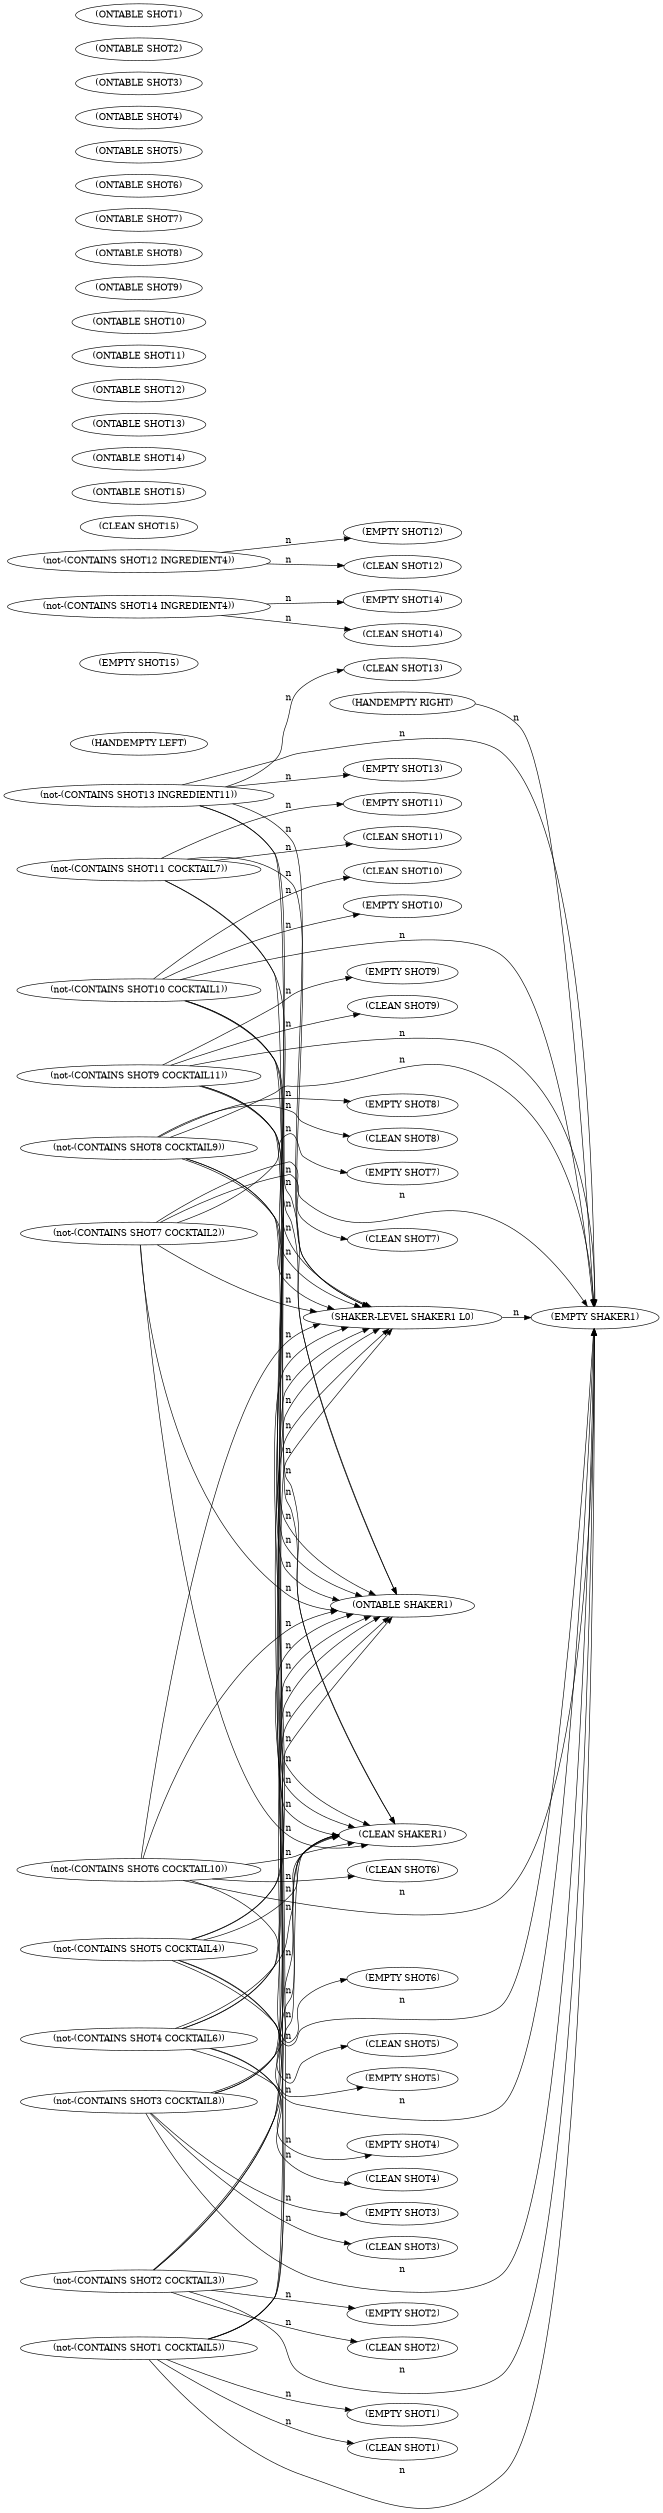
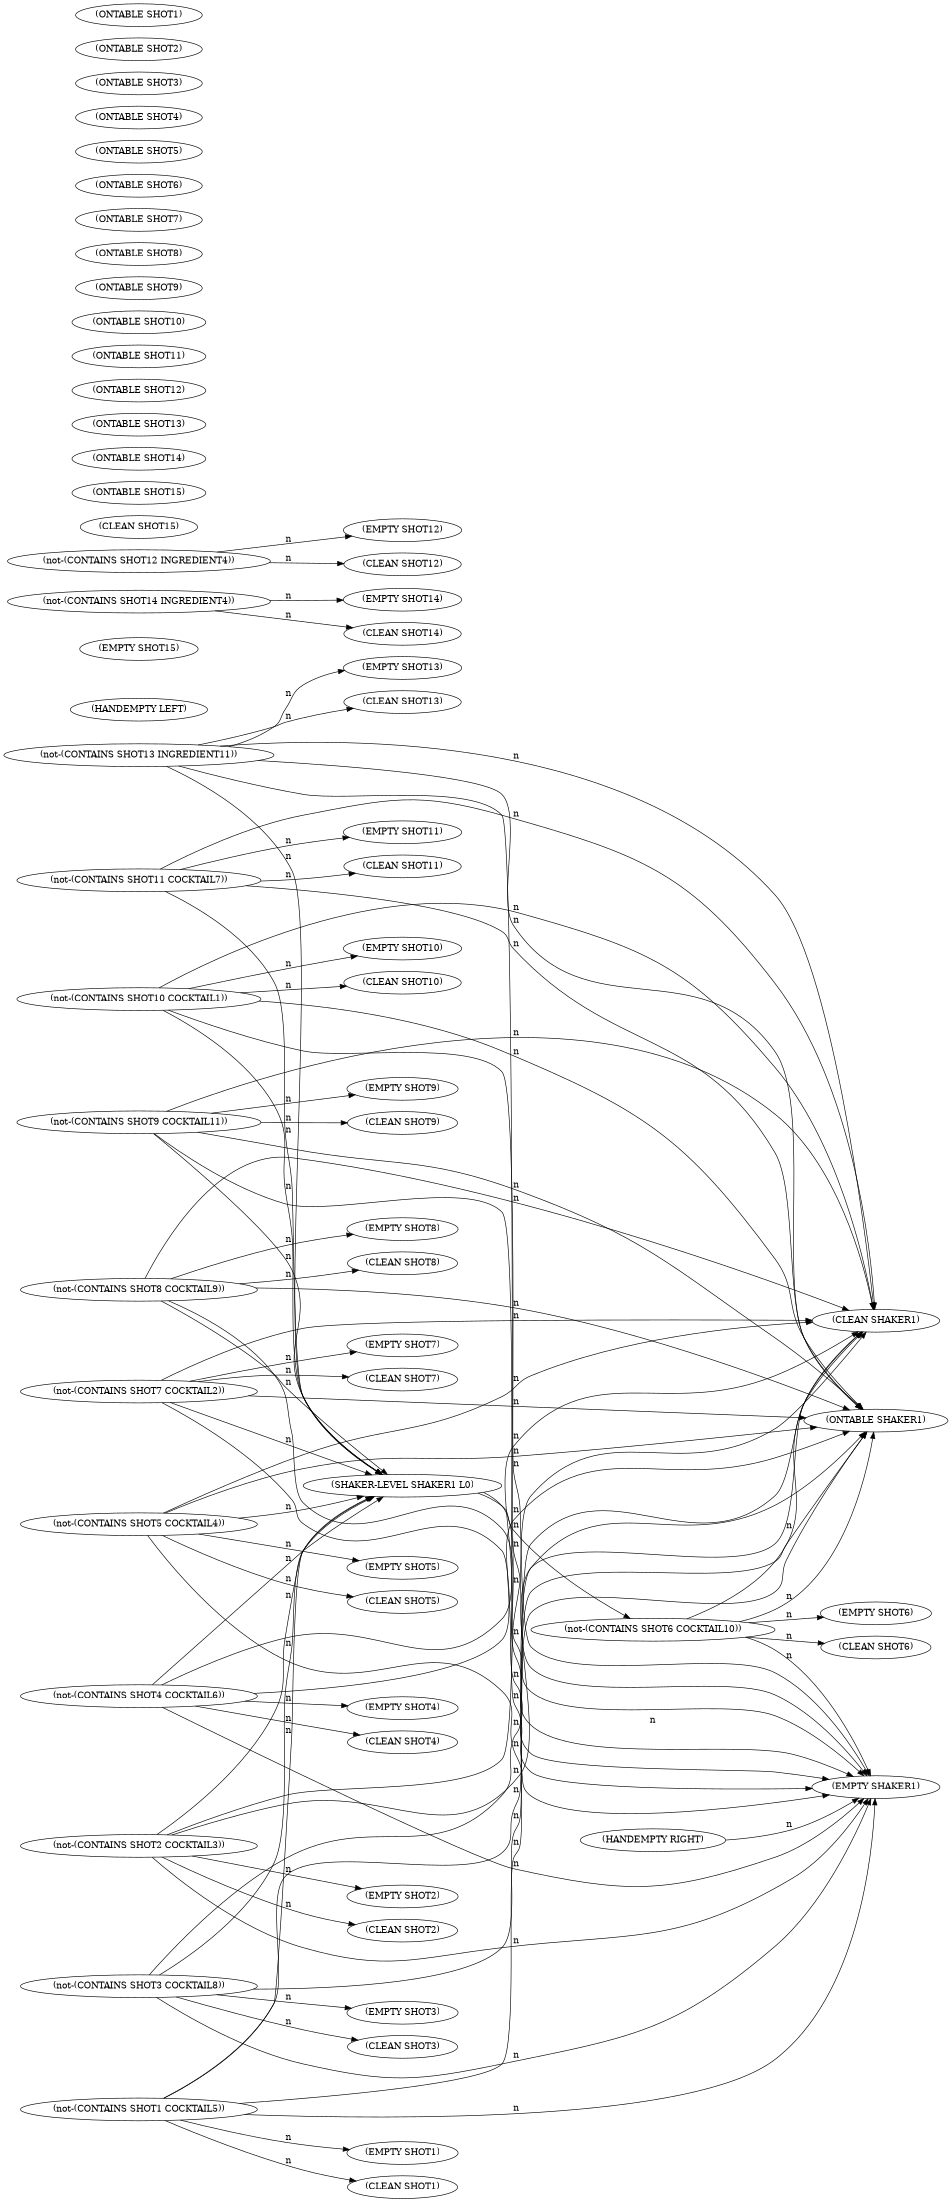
edge "(not-(CONTAINS SHOT6 COCKTAIL10))" -> "(SHAKER-LEVEL SHAKER1 L0)": reversed
